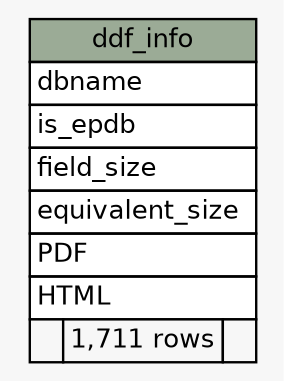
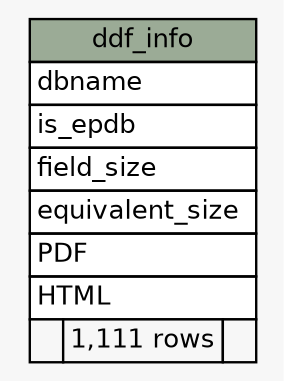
node "ddf_info": text "1,711 rows" -> "1,111 rows"
